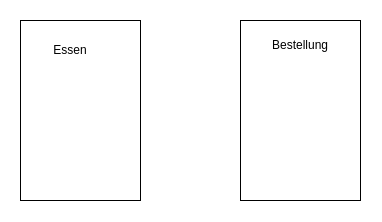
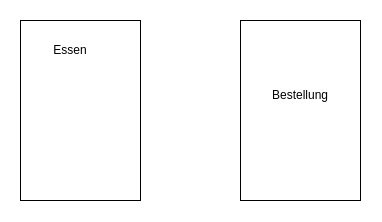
node "Bestellung": moved (301, 46) -> (301, 96)
